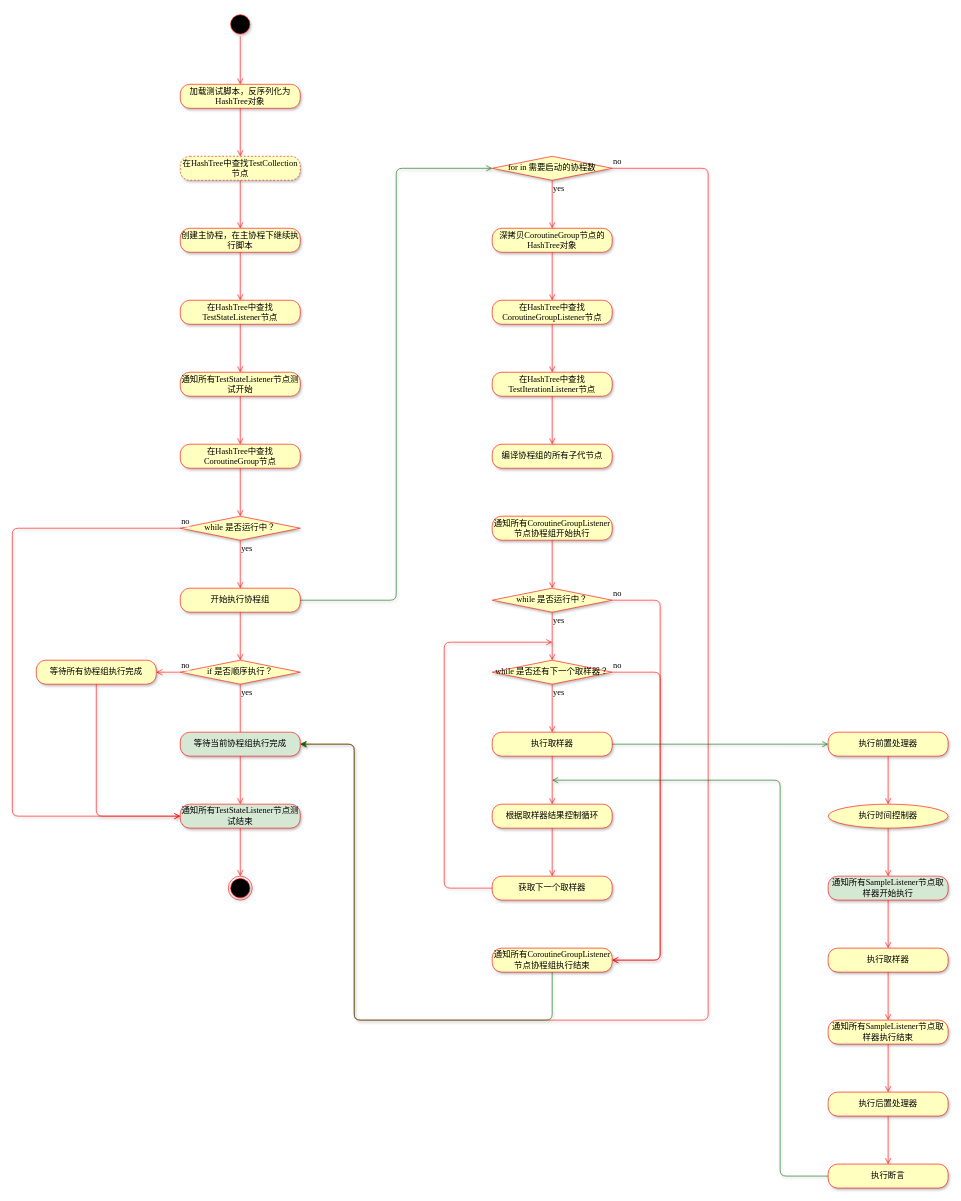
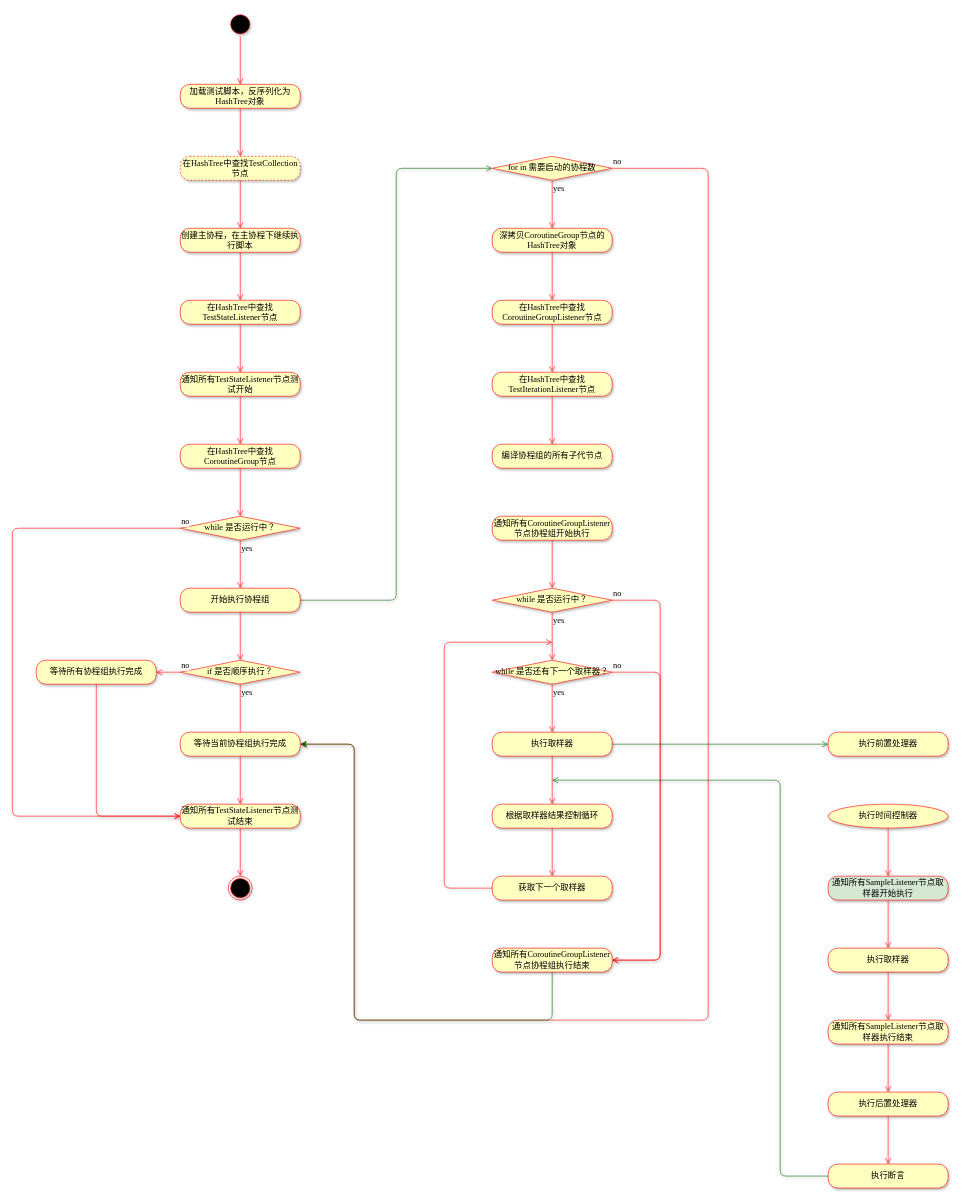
node "等待当前协程组执行完成": fillcolor #d5e8d4 -> #ffffc0
edge "执行前置处理器" -> "执行时间控制器": removed
node "通知所有TestStateListener节点测试结束": fillcolor #d5e8d4 -> #ffffc0
